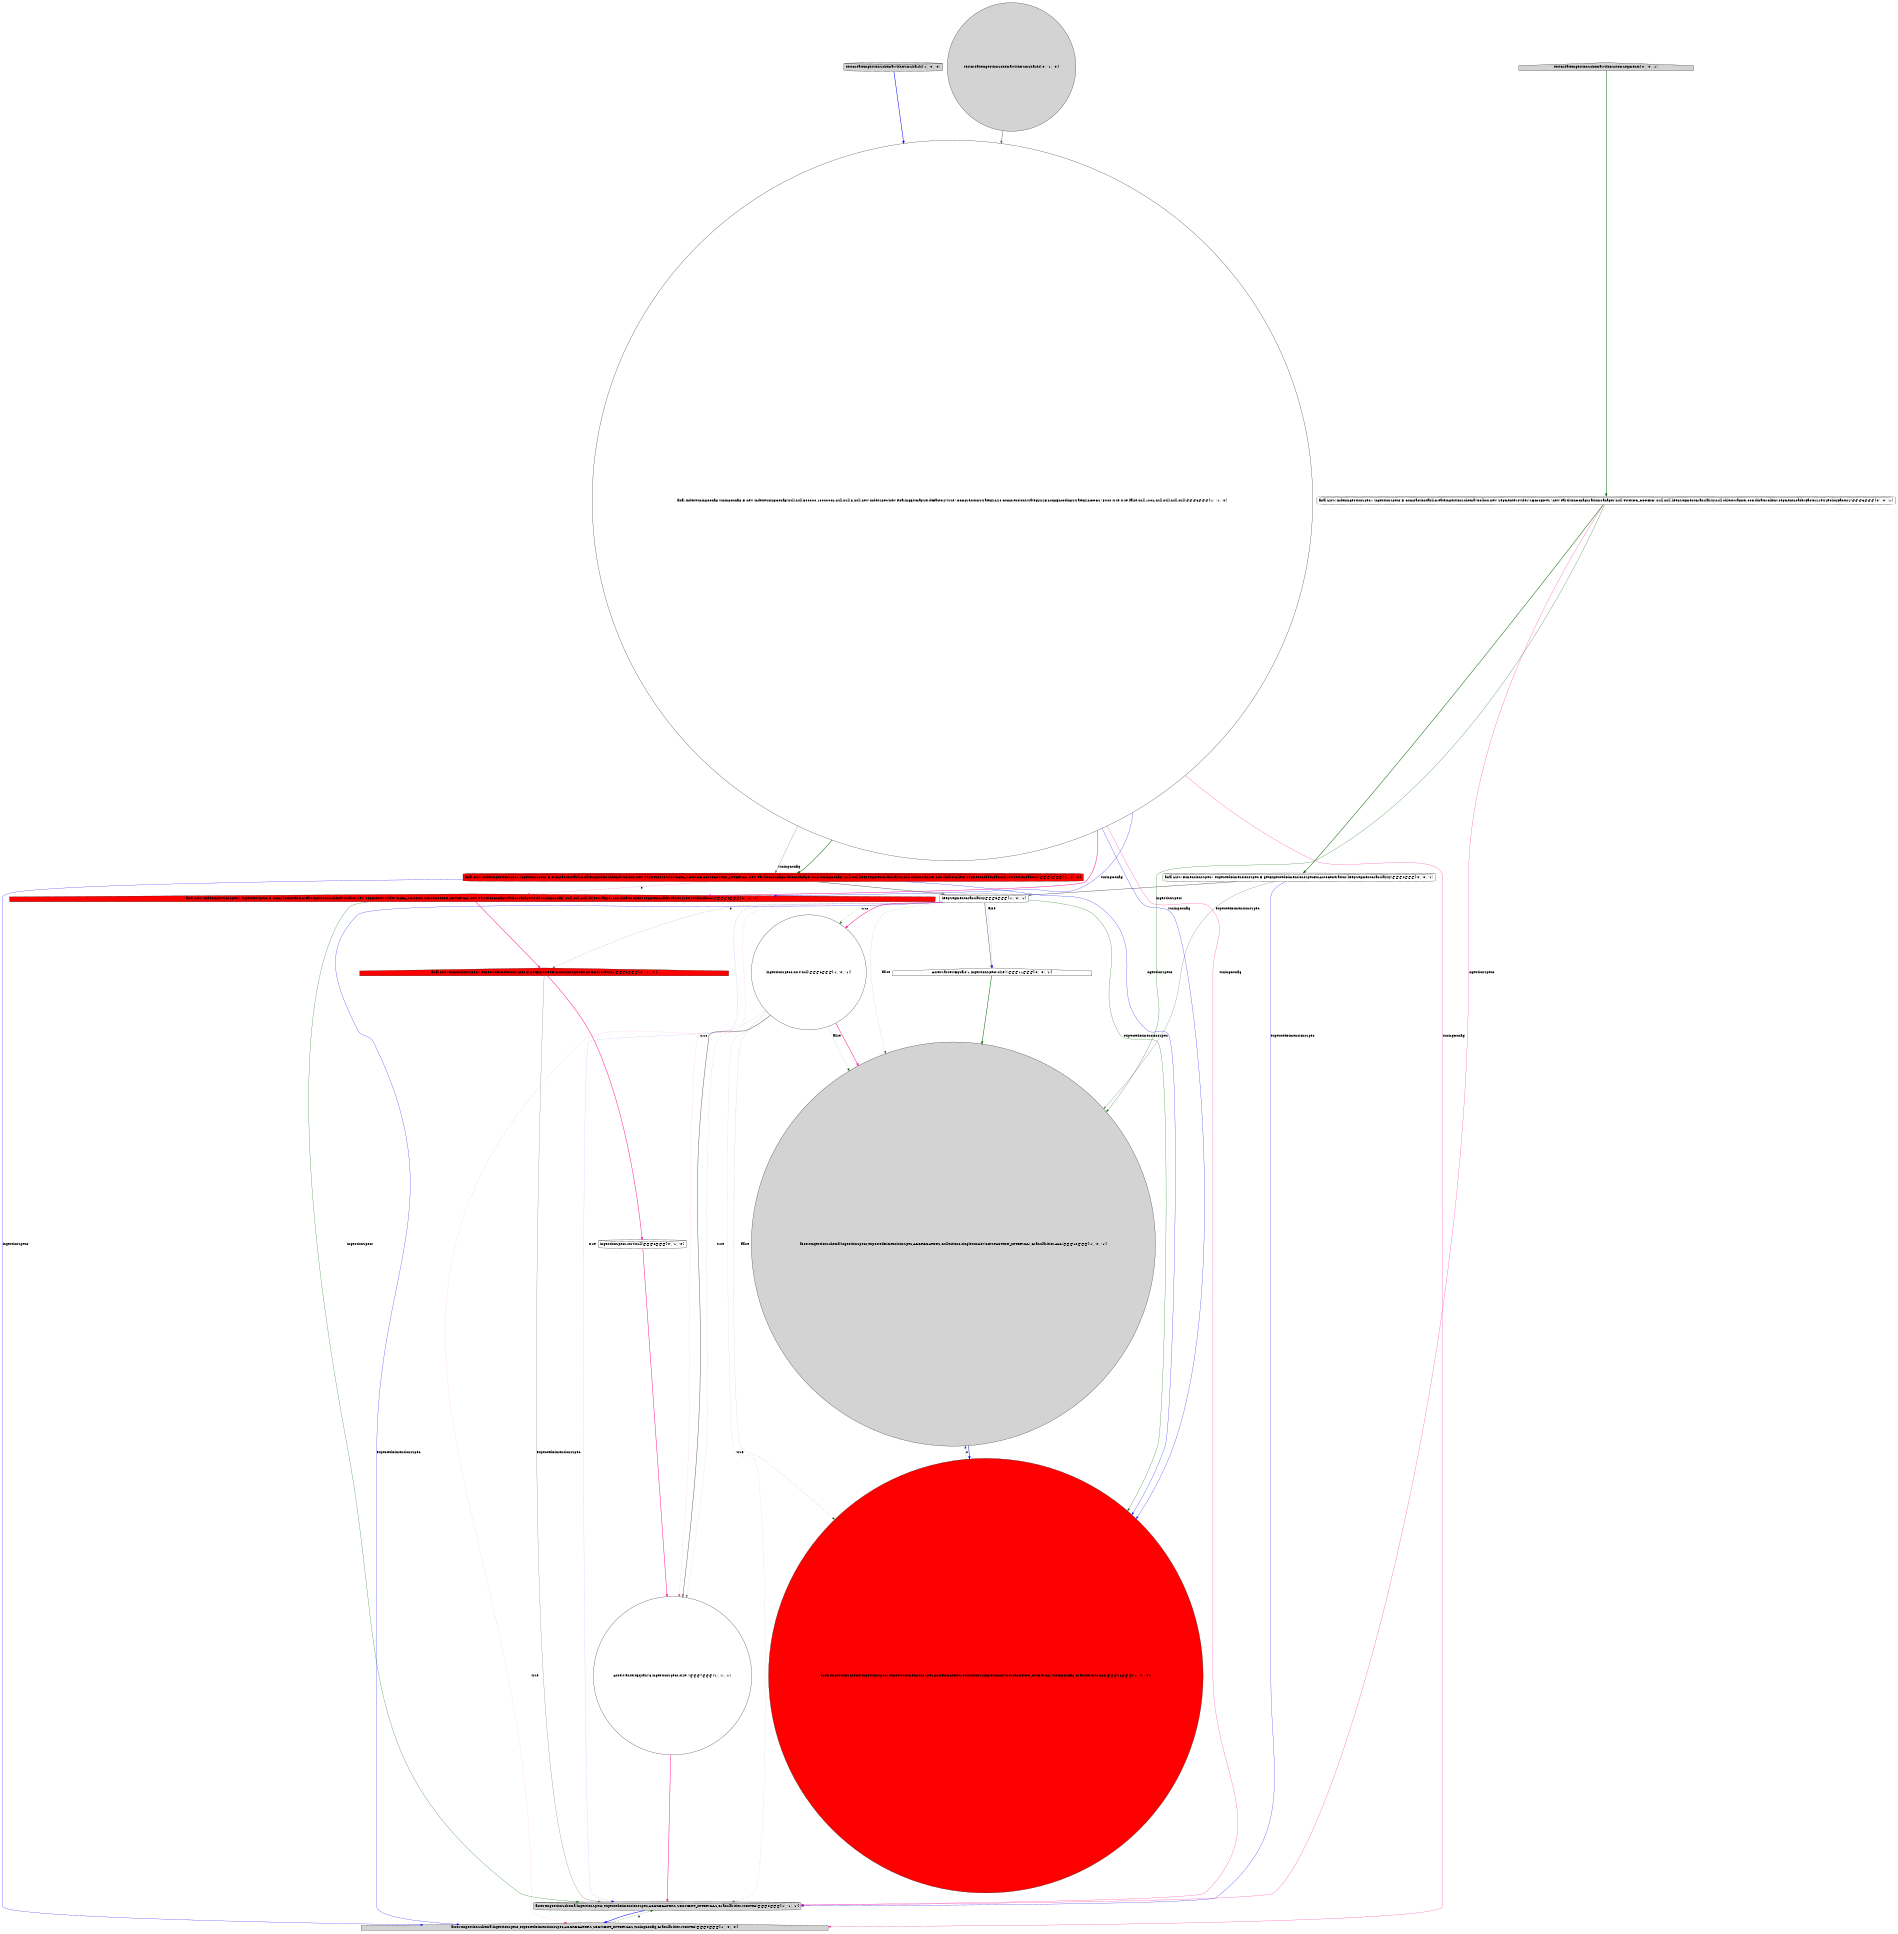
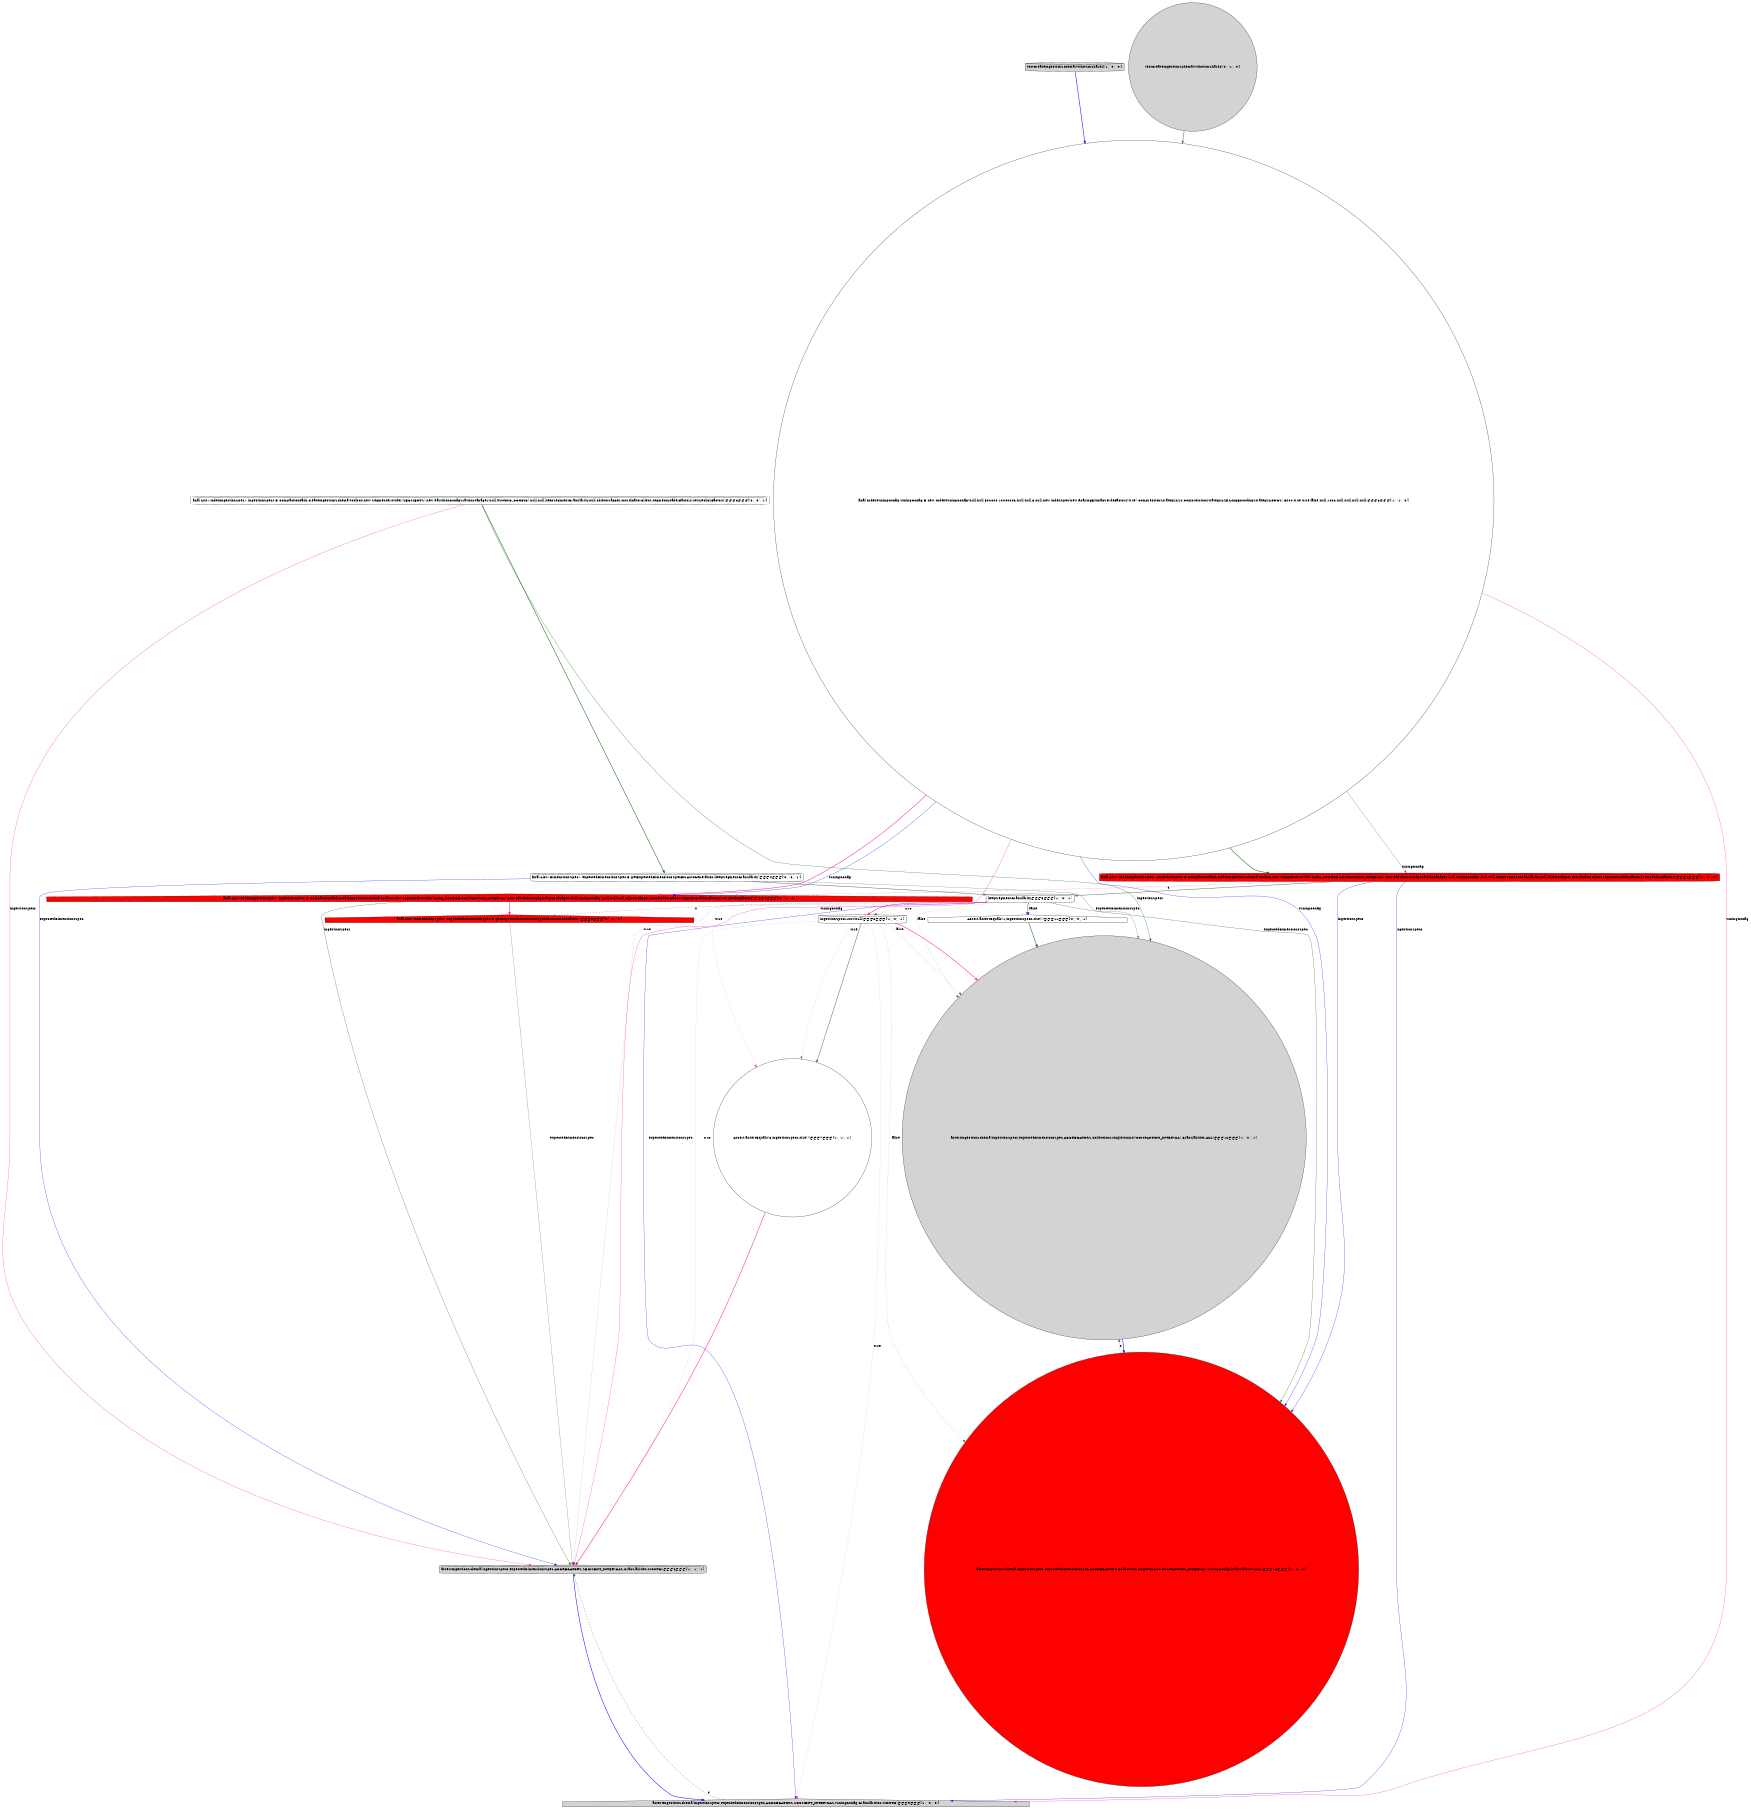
node "testCreateIngestionSchemaWithCustomSegments['0', '0', '1']": removed
node "ingestionSpecs.sort(null)@@@6@@@['1', '0', '1']": shape circle -> cylinder
node "ingestionSpecs.sort(null)@@@6@@@['0', '1', '0']": removed
